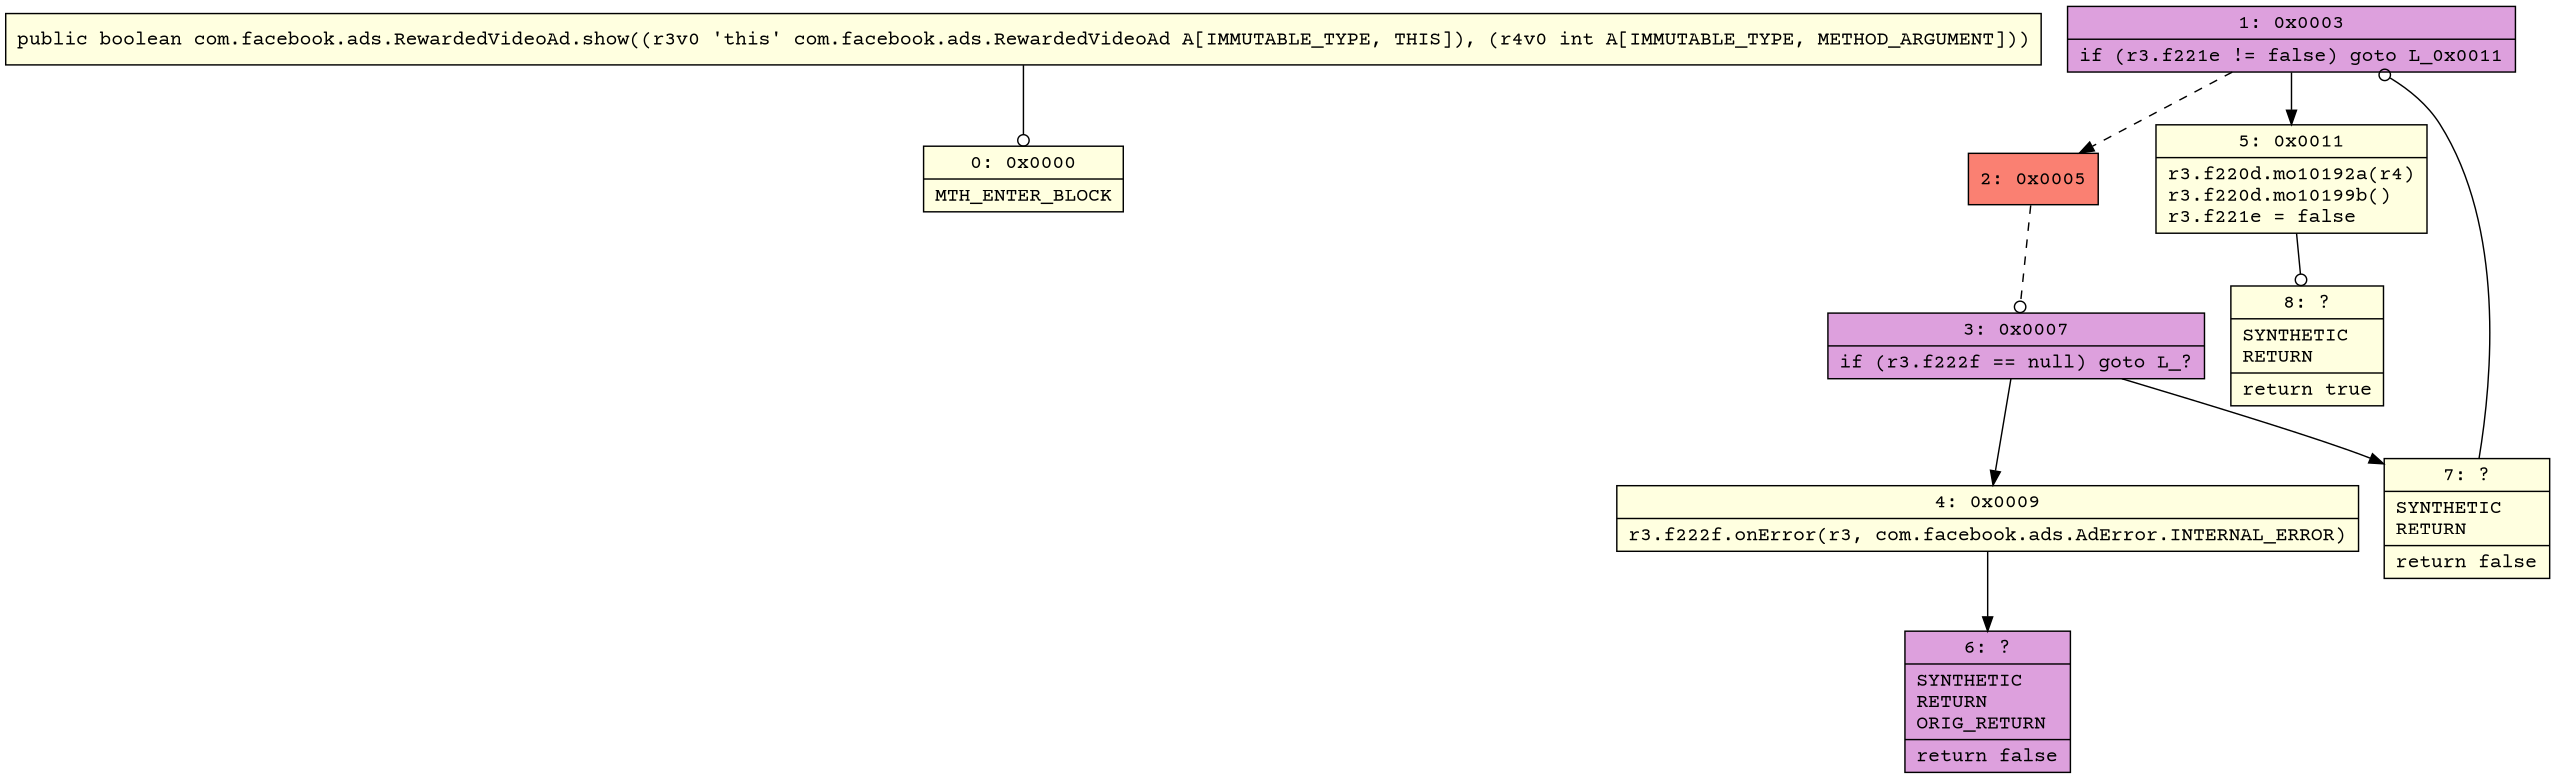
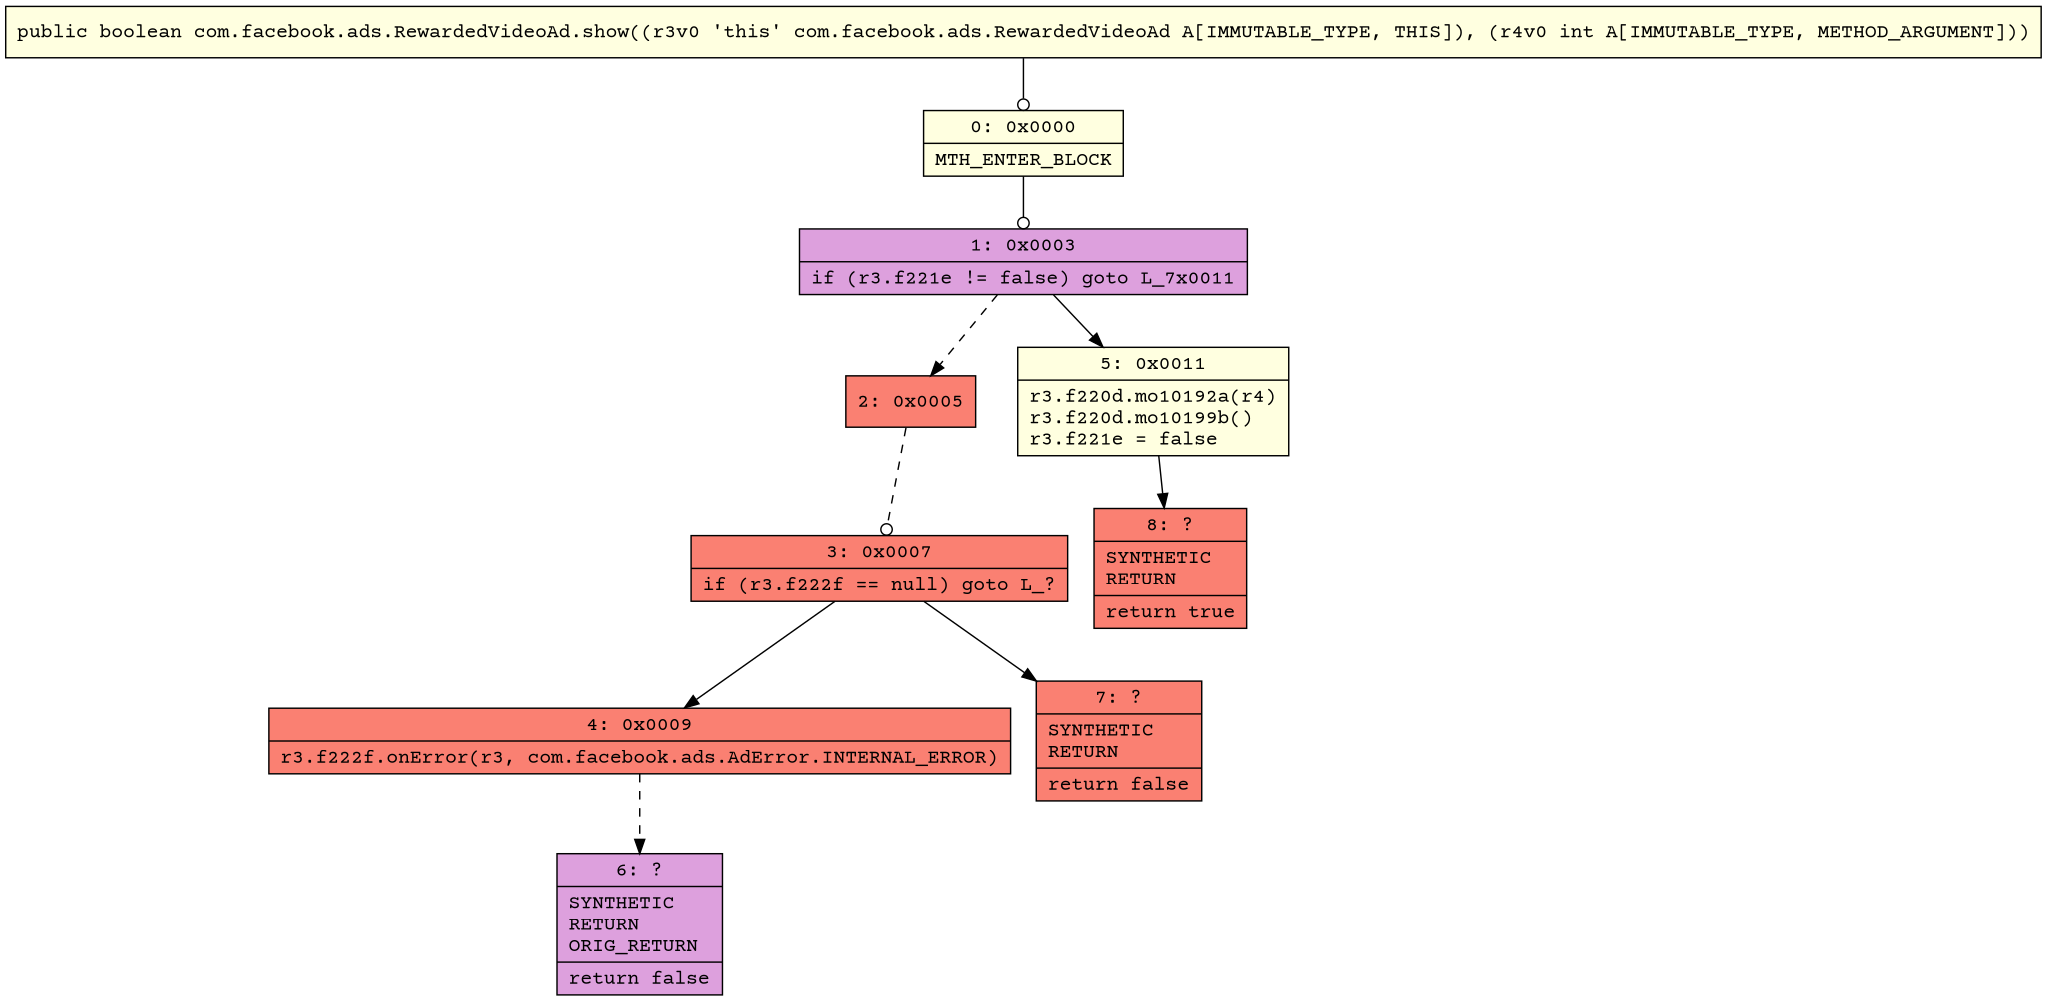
node "1: 0x0003": text "if (r3.f221e != false) goto L_0x0011" -> "if (r3.f221e != false) goto L_7x0011"
edge "7: ?" -> "1: 0x0003": now "0: 0x0000" -> "1: 0x0003"
edge "5: 0x0011" -> "8: ?": arrowhead odot -> normal
node "3: 0x0007": fillcolor plum -> salmon
node "8: ?": fillcolor lightyellow -> salmon
node "4: 0x0009": fillcolor lightyellow -> salmon
node "7: ?": fillcolor lightyellow -> salmon
edge "4: 0x0009" -> "6: ?": style solid -> dashed
